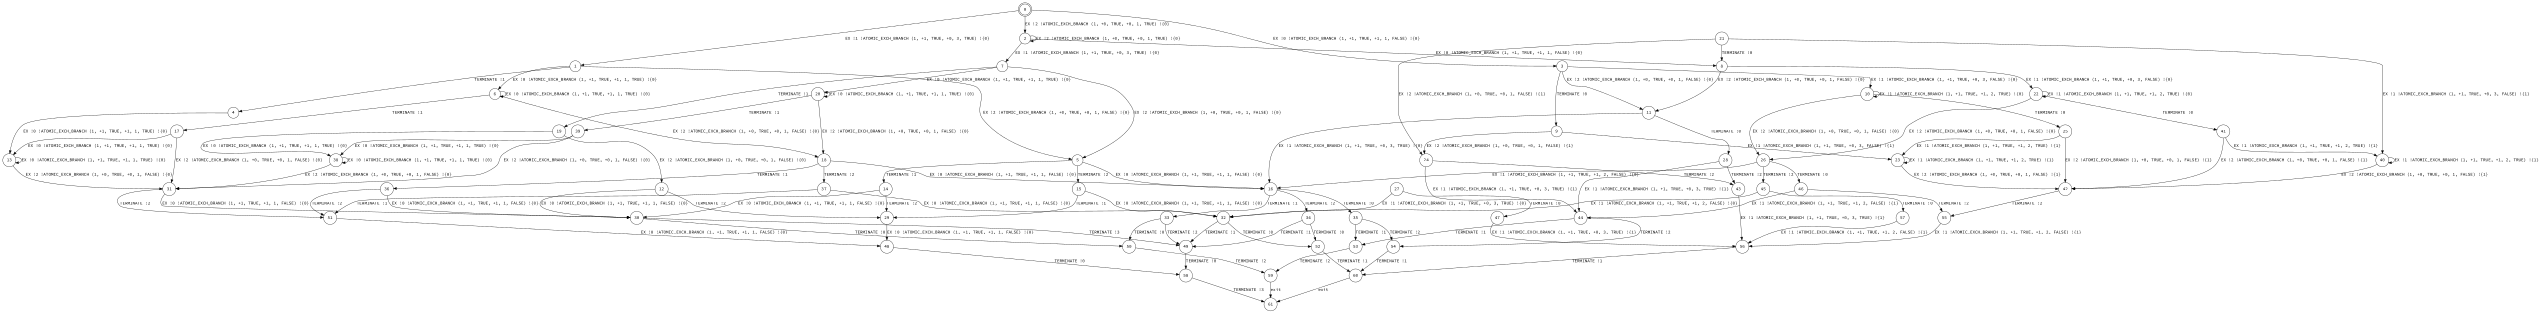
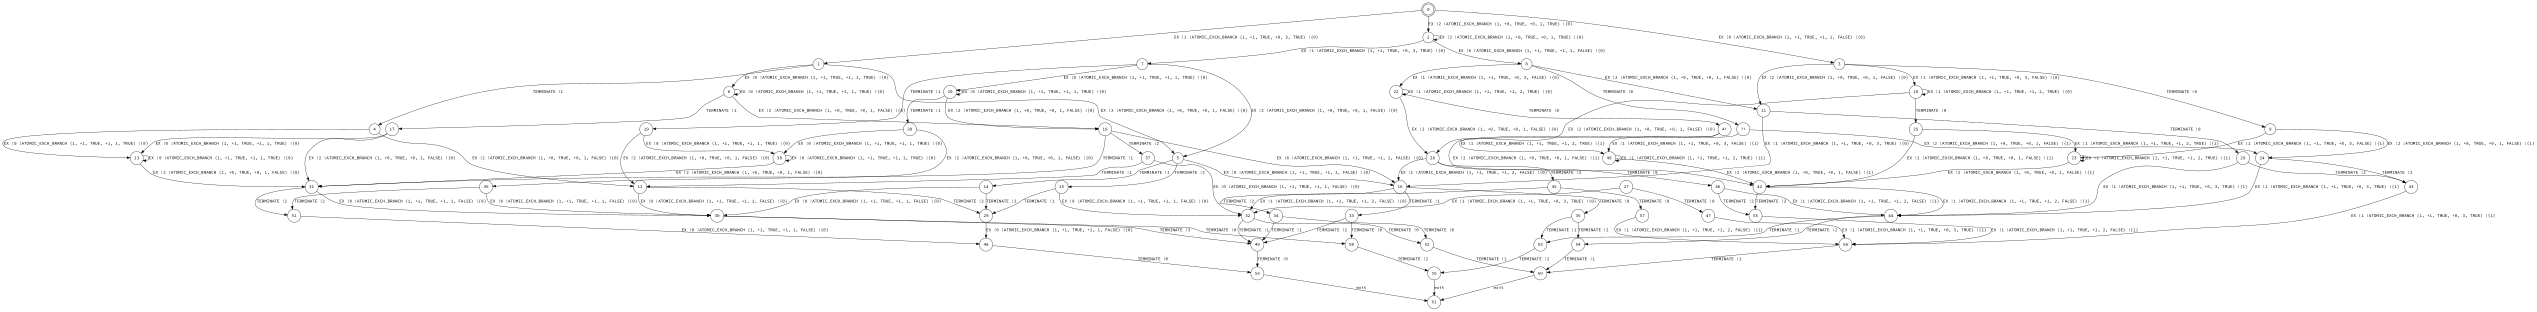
edge "21" -> "8": reversed
edge "4" -> "12": added, label "EX !2 !ATOMIC_EXCH_BRANCH (1, +0, TRUE, +0, 1, FALSE) !{0}"
edge "42" -> "44": added, label "EX !1 !ATOMIC_EXCH_BRANCH (1, +1, TRUE, +1, 2, FALSE) !{1}"
edge "37" -> "51": now "37" -> "12"
edge "58" -> "61": label "TERMINATE !3" -> "exit"
